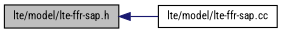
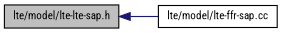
node "lte/model/lte-ffr-sap.h": label "lte/model/lte-ffr-sap.h" -> "lte/model/lte-lte-sap.h"
